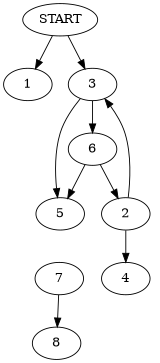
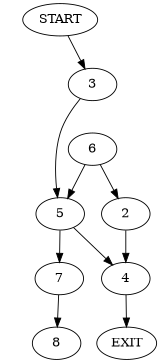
node "1": removed
edge "3" -> "6": removed
edge "2" -> "3": removed
edge "5" -> "7": added
edge "5" -> "4": added
node "EXIT": added
